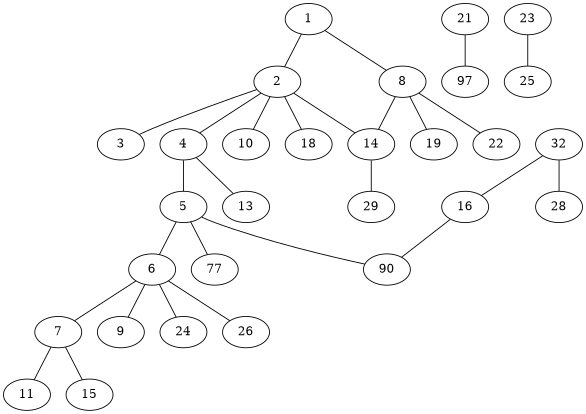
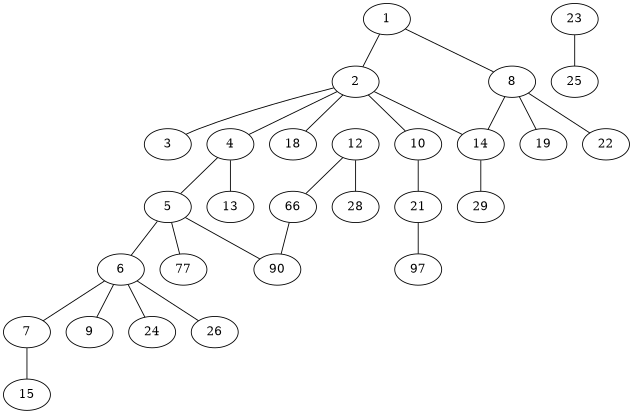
node "32": label "32" -> "12"
edge "10" -- "21": added
node "16": label "16" -> "66"
node "11": removed
